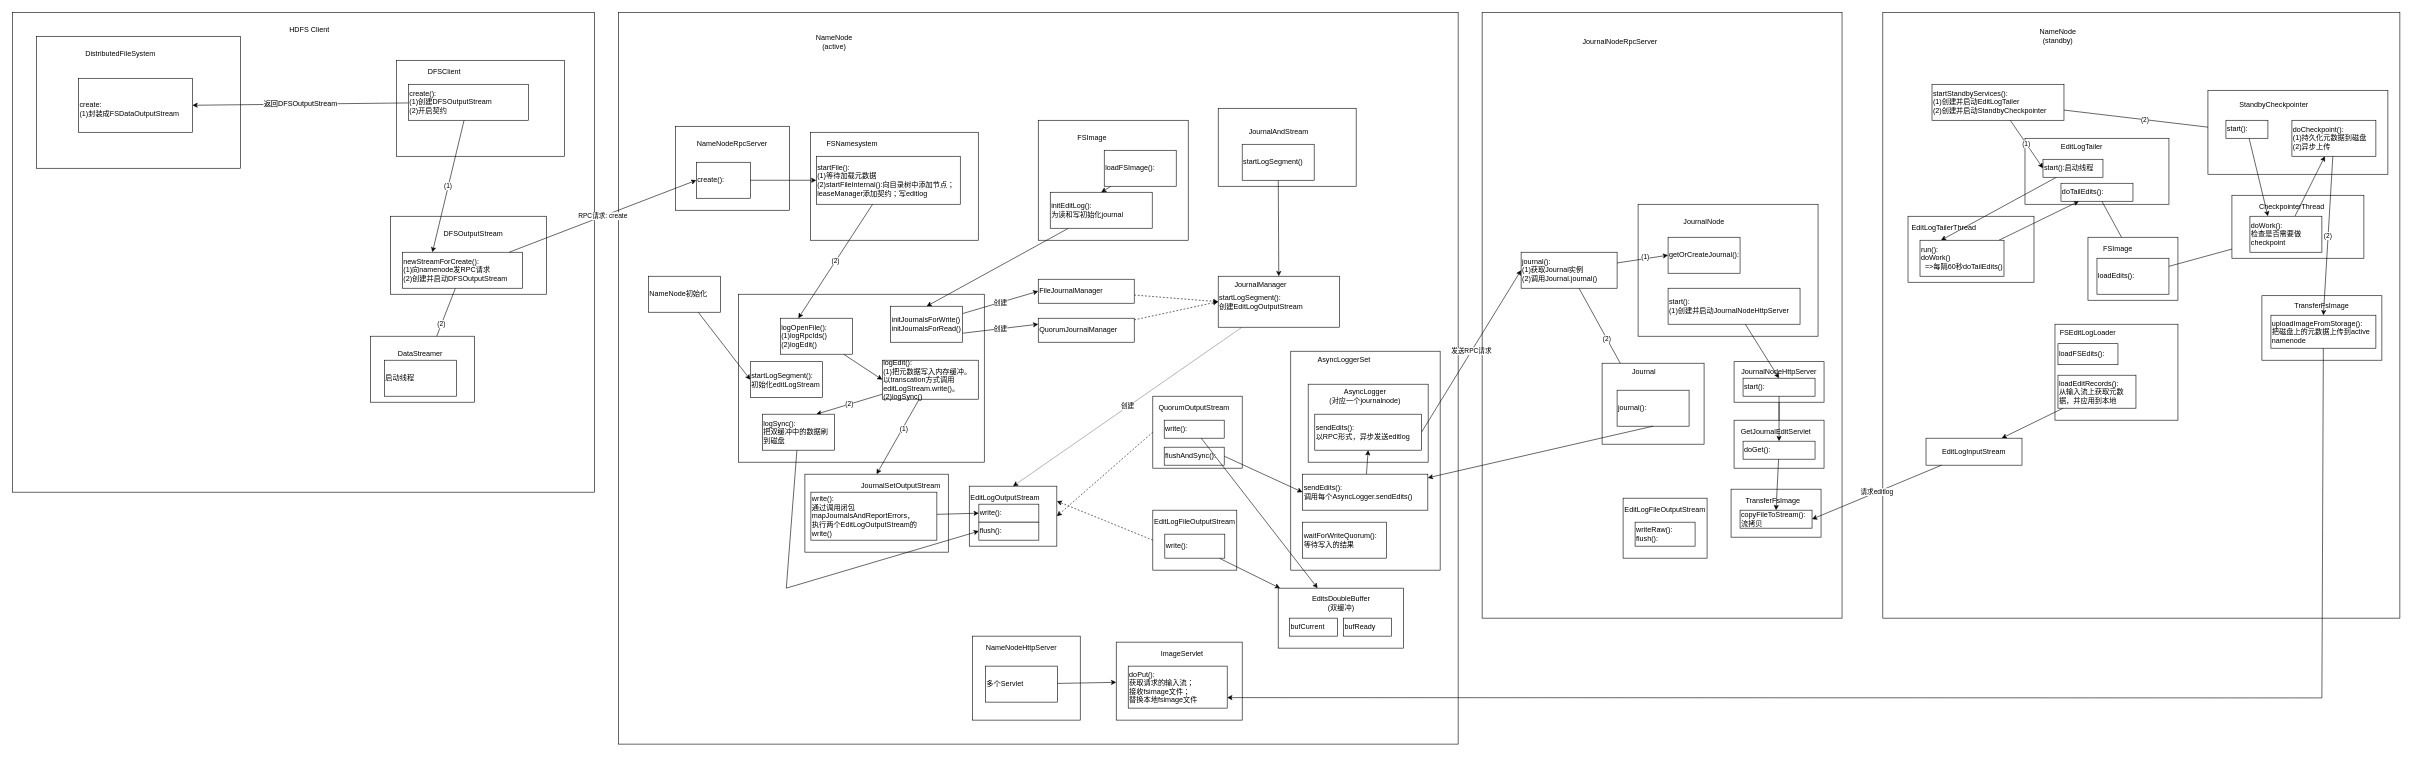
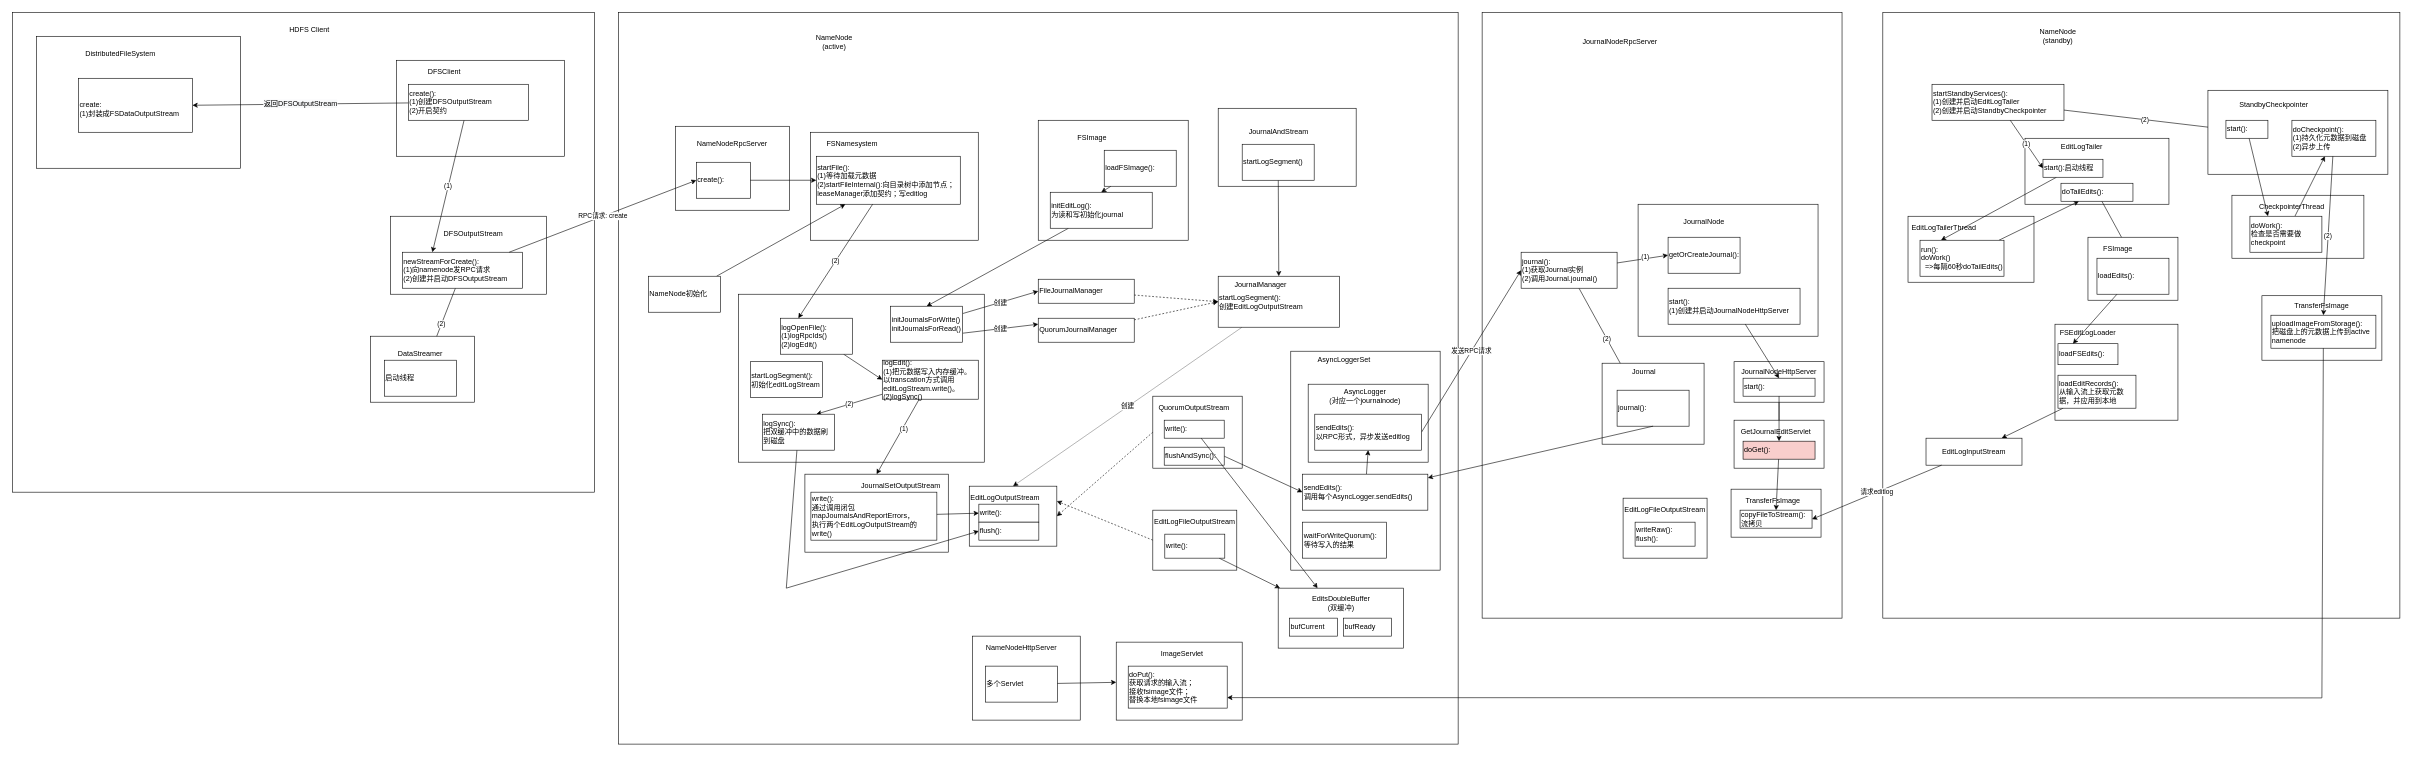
edge "loadEdits():" -> "doWork(): 检查是否需要做checkpoint": now "loadEdits():" -> "loadFSEdits():"
edge "NameNode初始化" -> "startLogSegment(): 初始化editLogStream": now "NameNode初始化" -> "startFile(): (1)等待加载元数据 (2)startFileInternal():向目录树中添加节点；leaseManager添加契约；写editlog"
node "doGet():": fillcolor #ffffff -> #f8cecc
